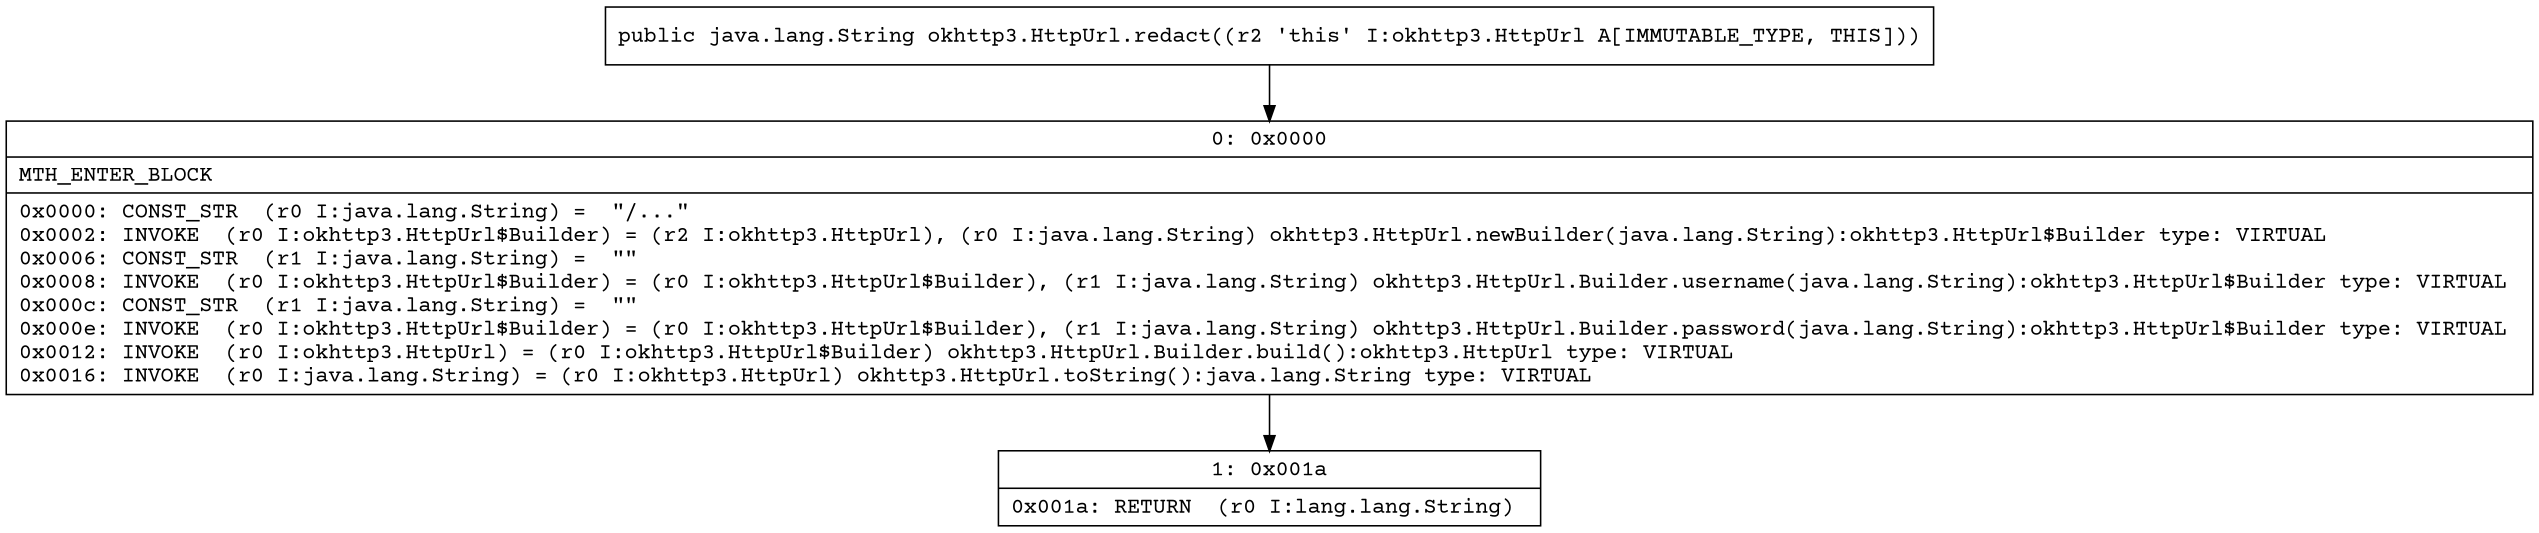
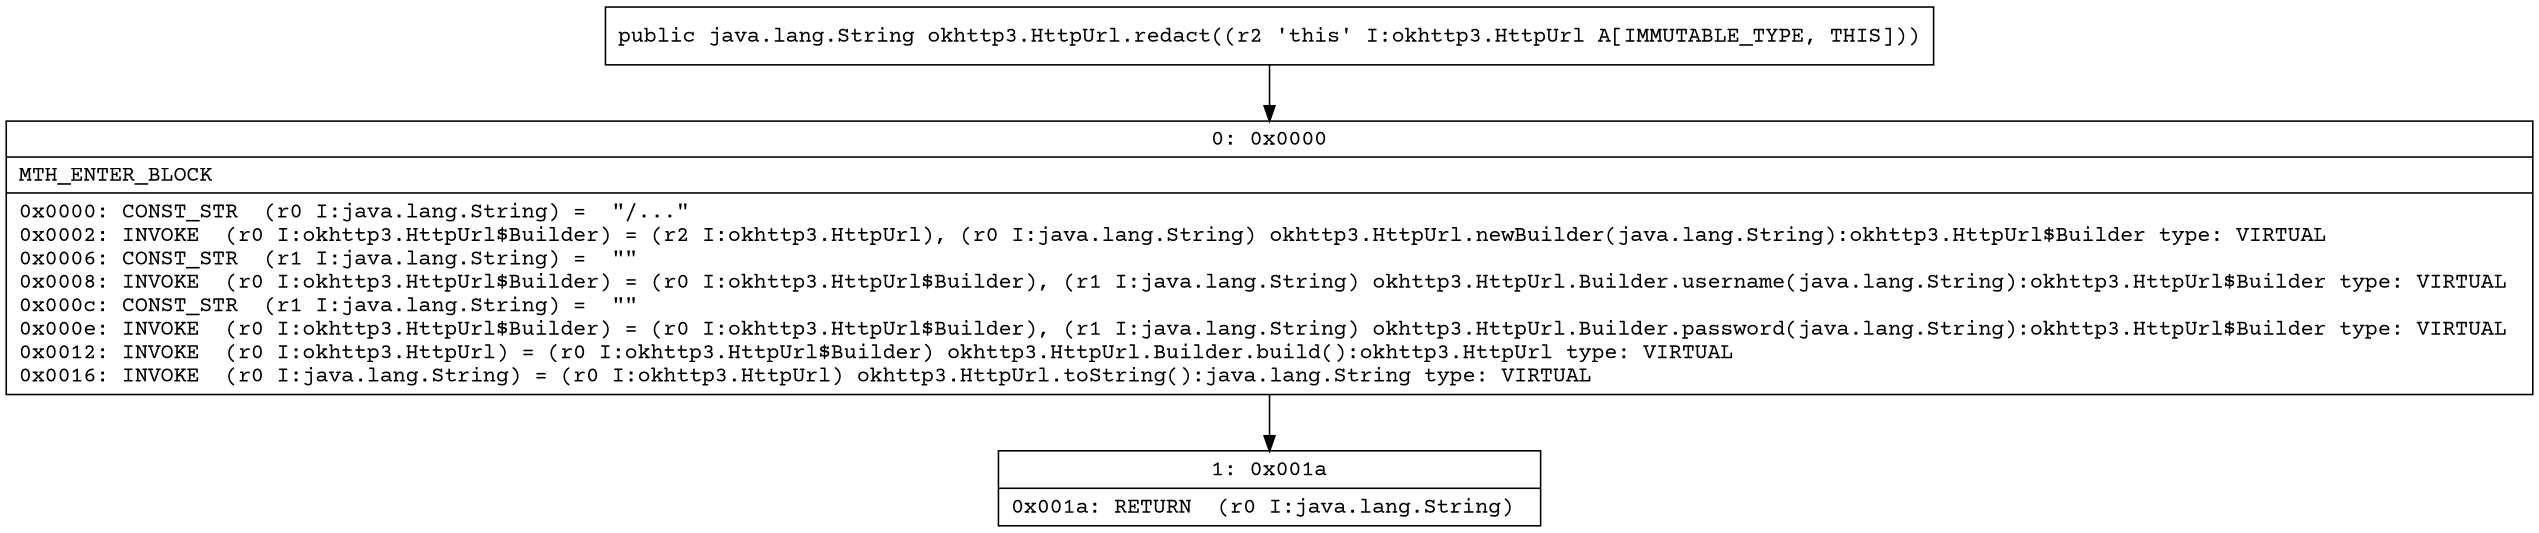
node "1: 0x001a": text "0x001a: RETURN  (r0 I:lang.lang.String)" -> "0x001a: RETURN  (r0 I:java.lang.String)"
